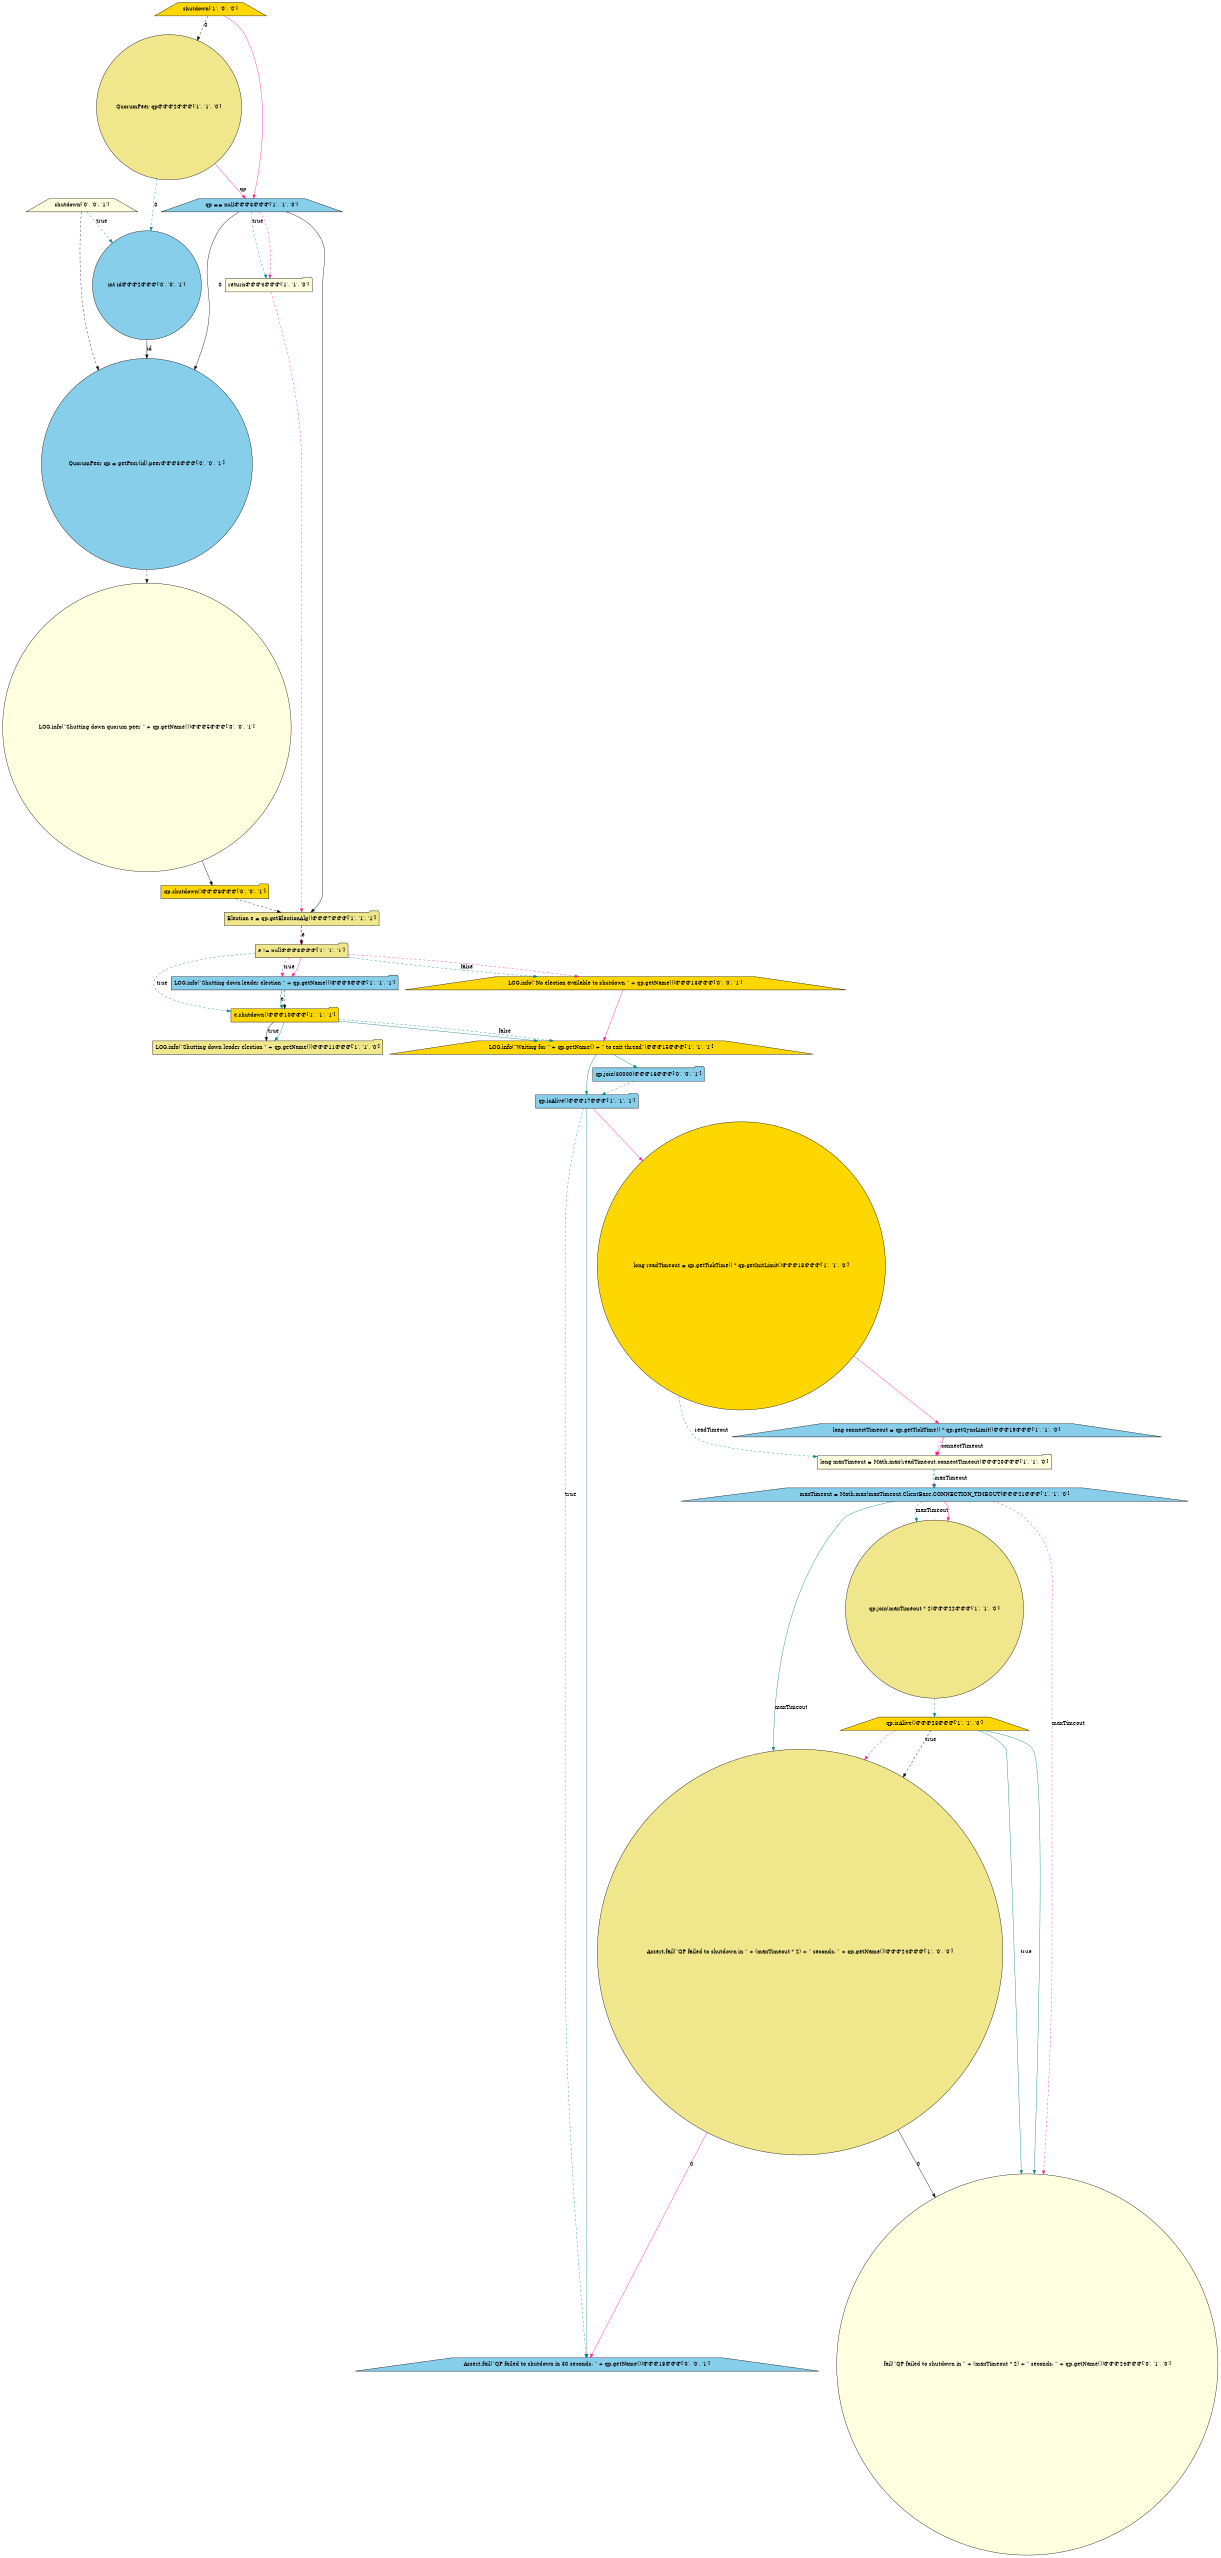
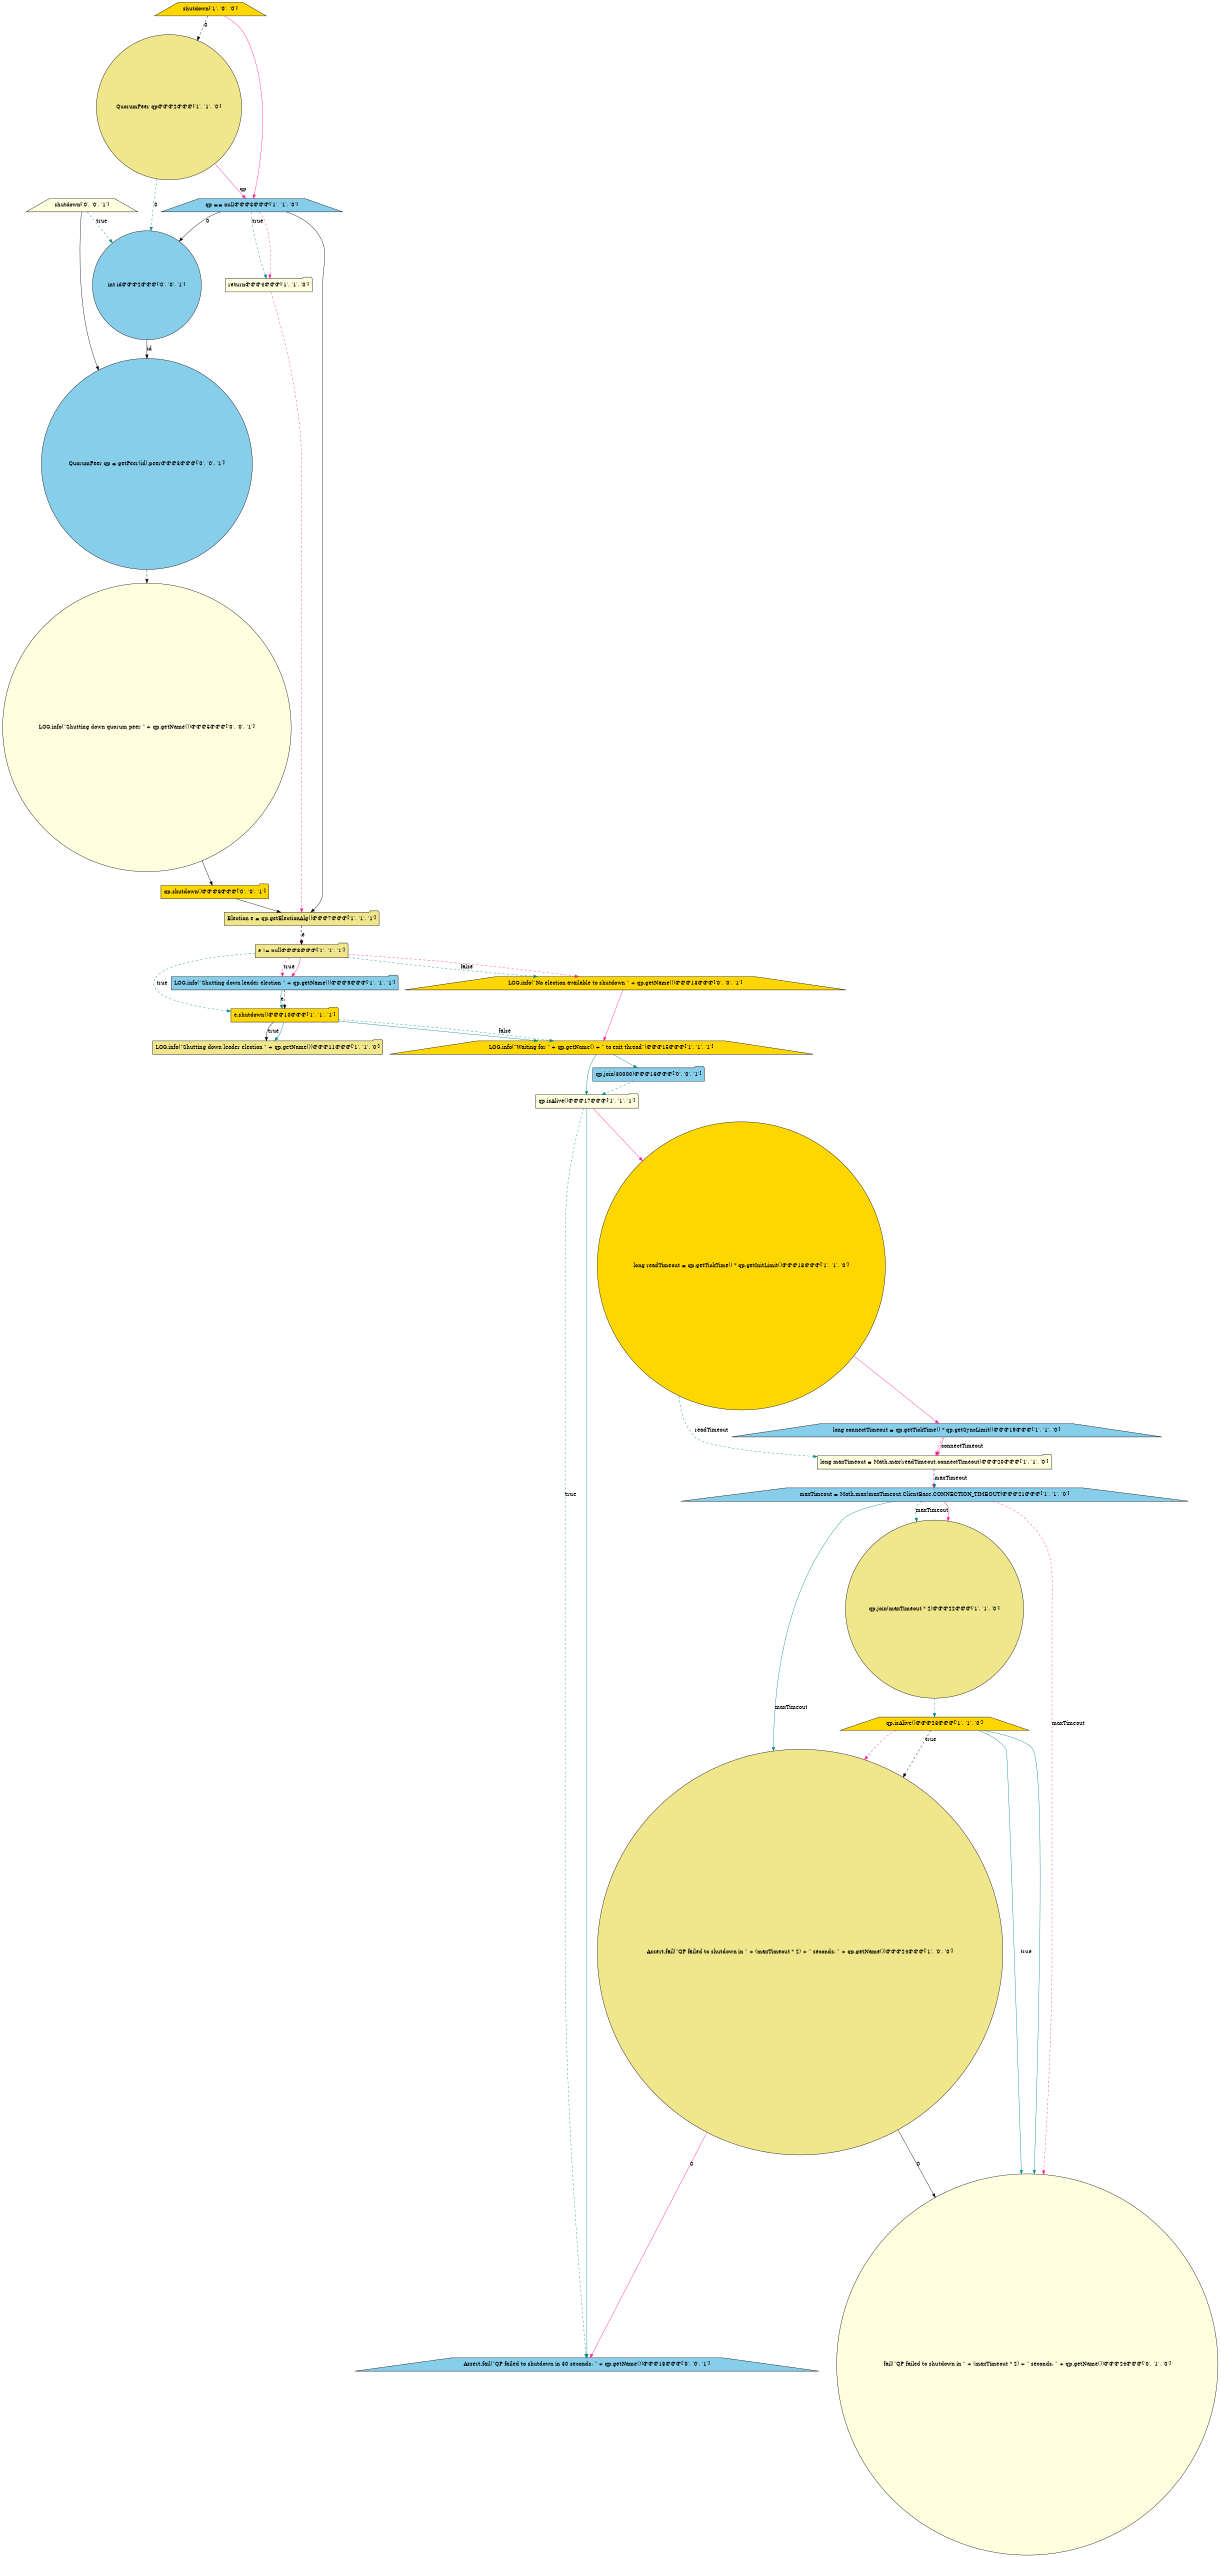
edge "qp == null@@@3@@@['1', '1', '0']" -> "QuorumPeer qp = getPeer(id).peer@@@3@@@['0', '0', '1']": now "qp == null@@@3@@@['1', '1', '0']" -> "int id@@@2@@@['0', '0', '1']"
edge "shutdown['0', '0', '1']" -> "QuorumPeer qp = getPeer(id).peer@@@3@@@['0', '0', '1']": style dashed -> solid
edge "qp.shutdown()@@@6@@@['0', '0', '1']" -> "Election e = qp.getElectionAlg()@@@7@@@['1', '1', '1']": style dashed -> solid
node "qp.isAlive()@@@17@@@['1', '1', '1']": fillcolor skyblue -> lightyellow
